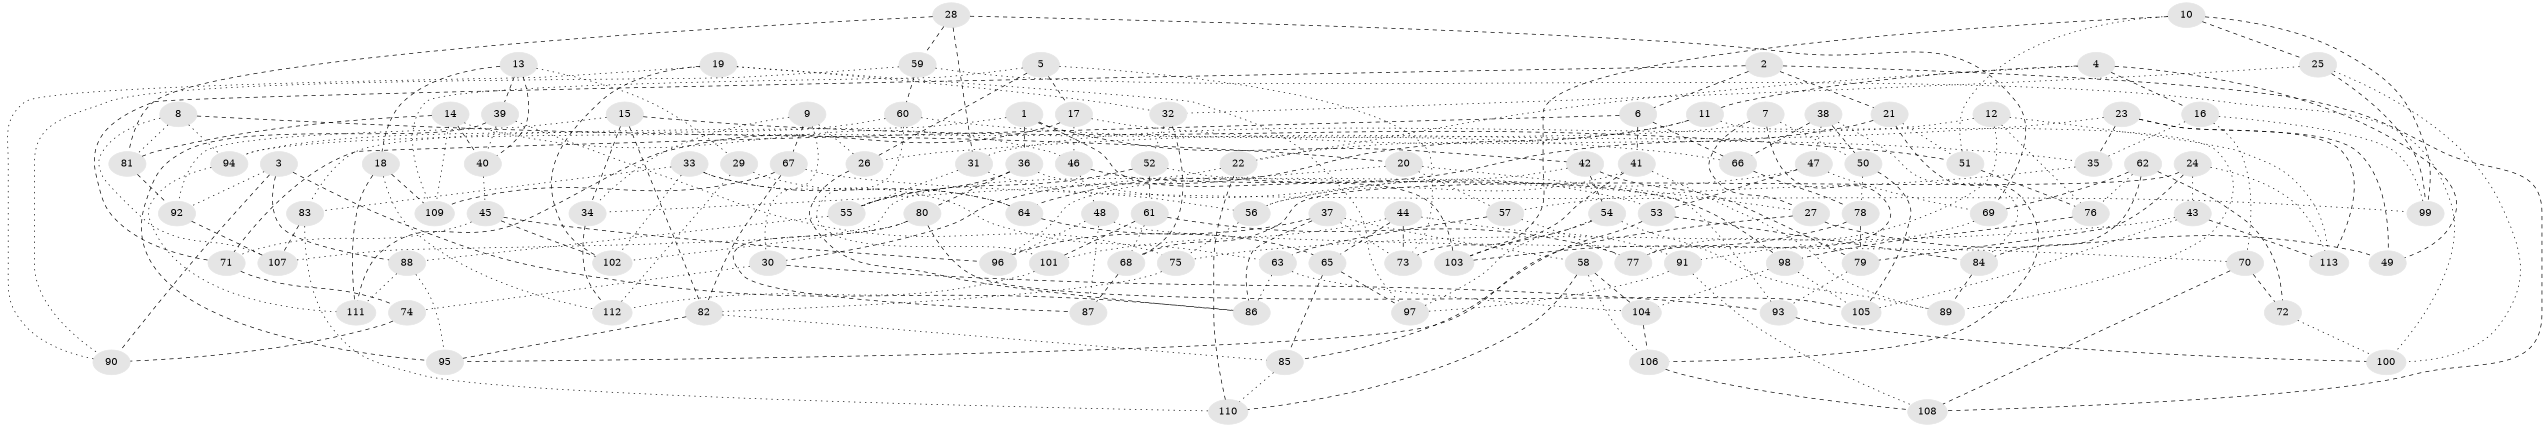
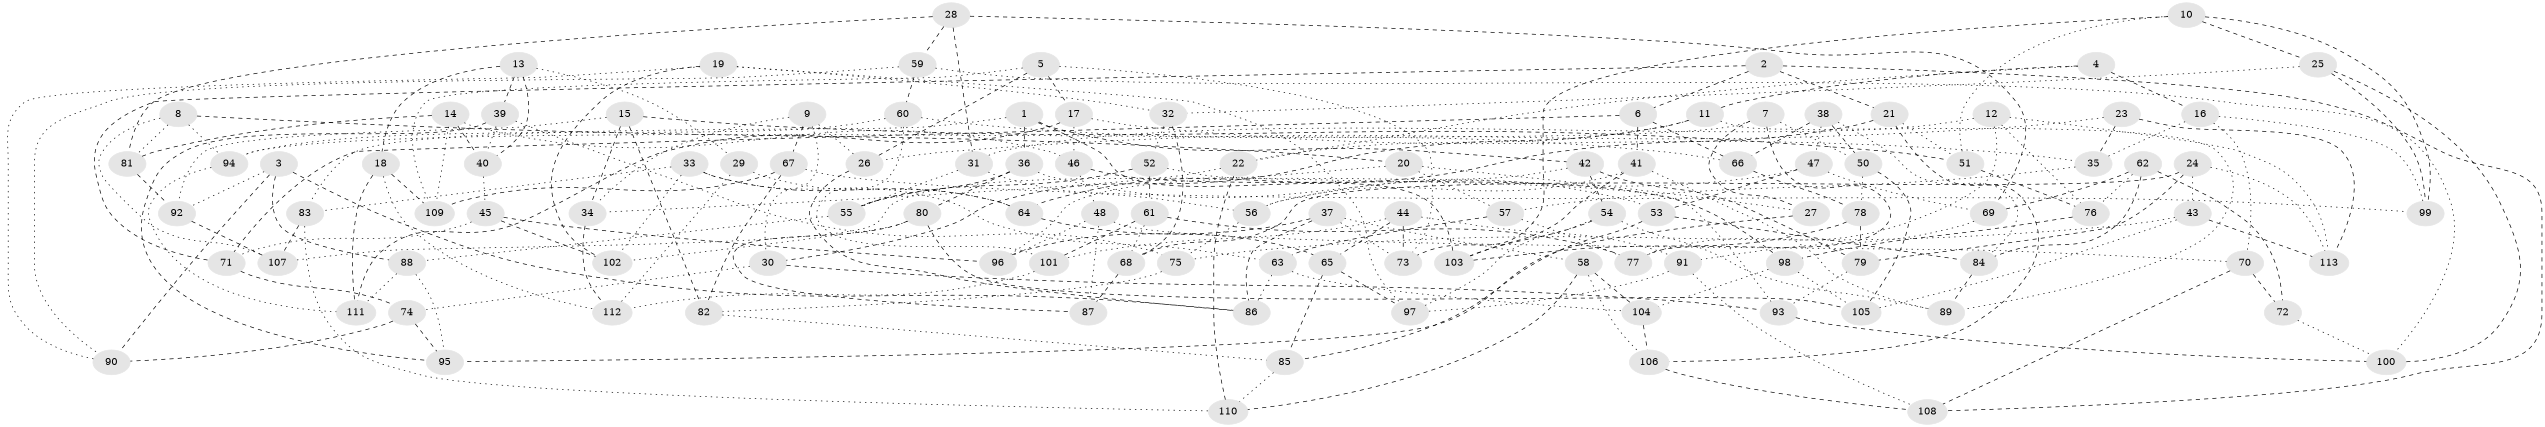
edge "25" -- "100": style dotted -> dashed
node "49": removed
edge "82" -- "95": now "74" -- "95"
